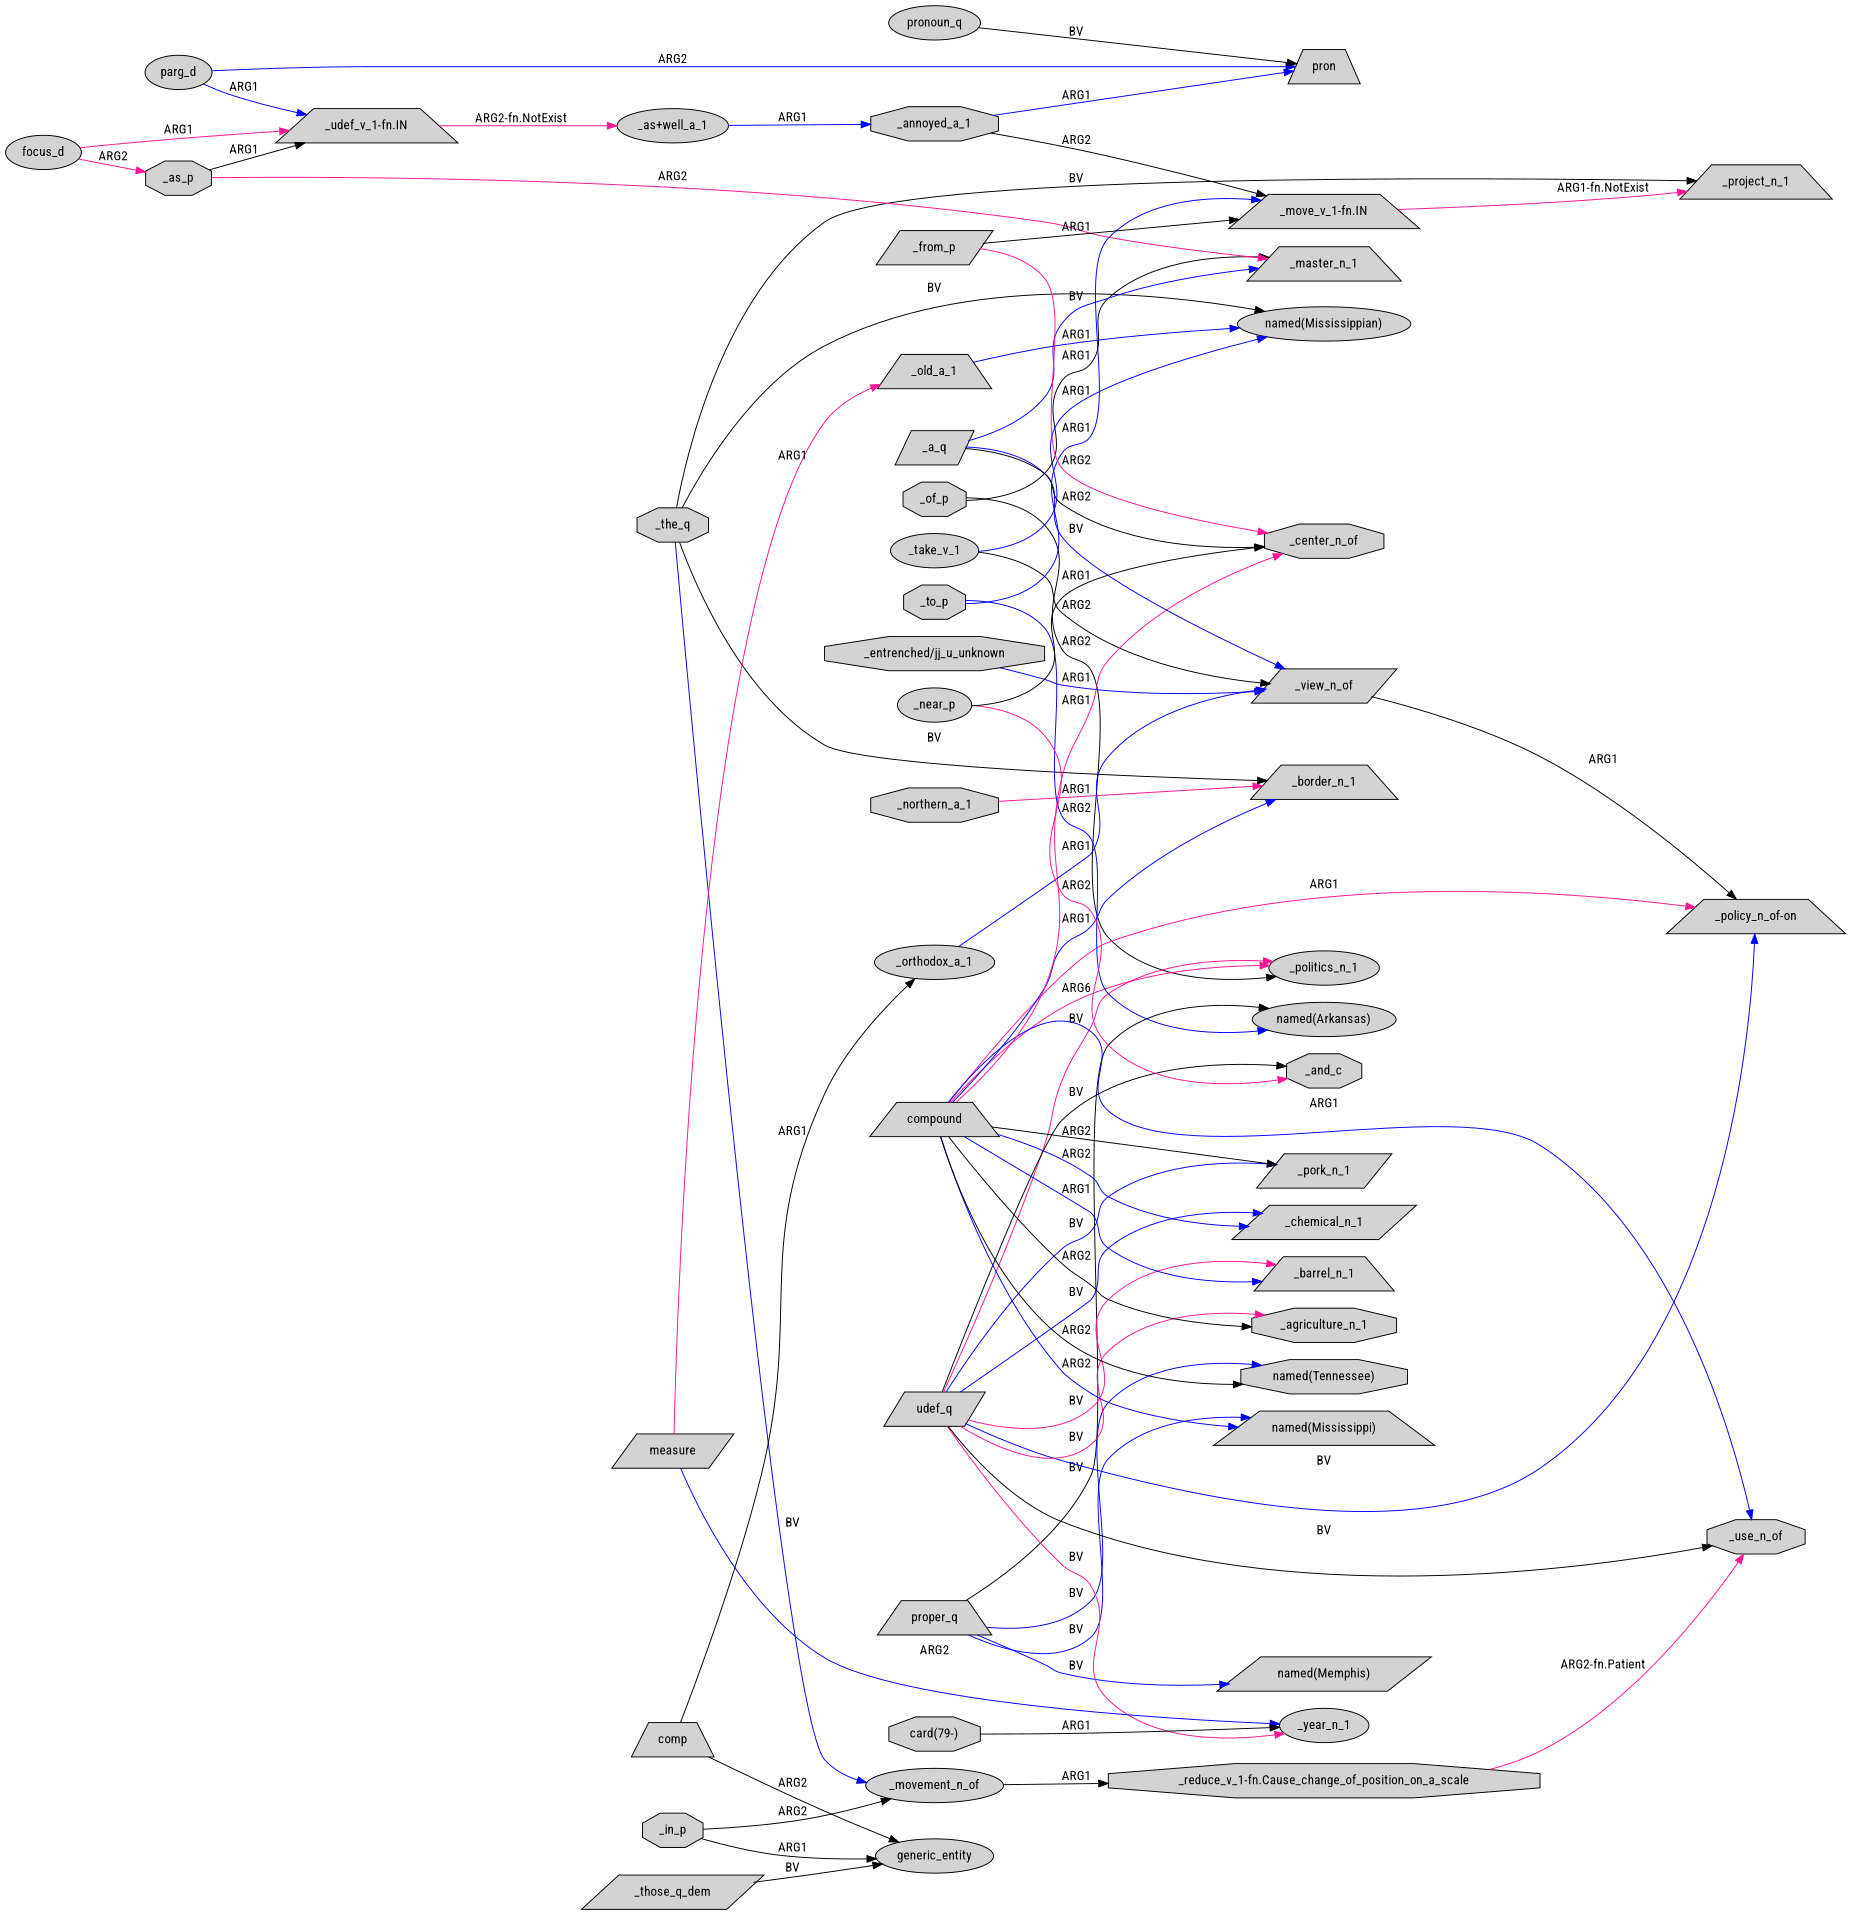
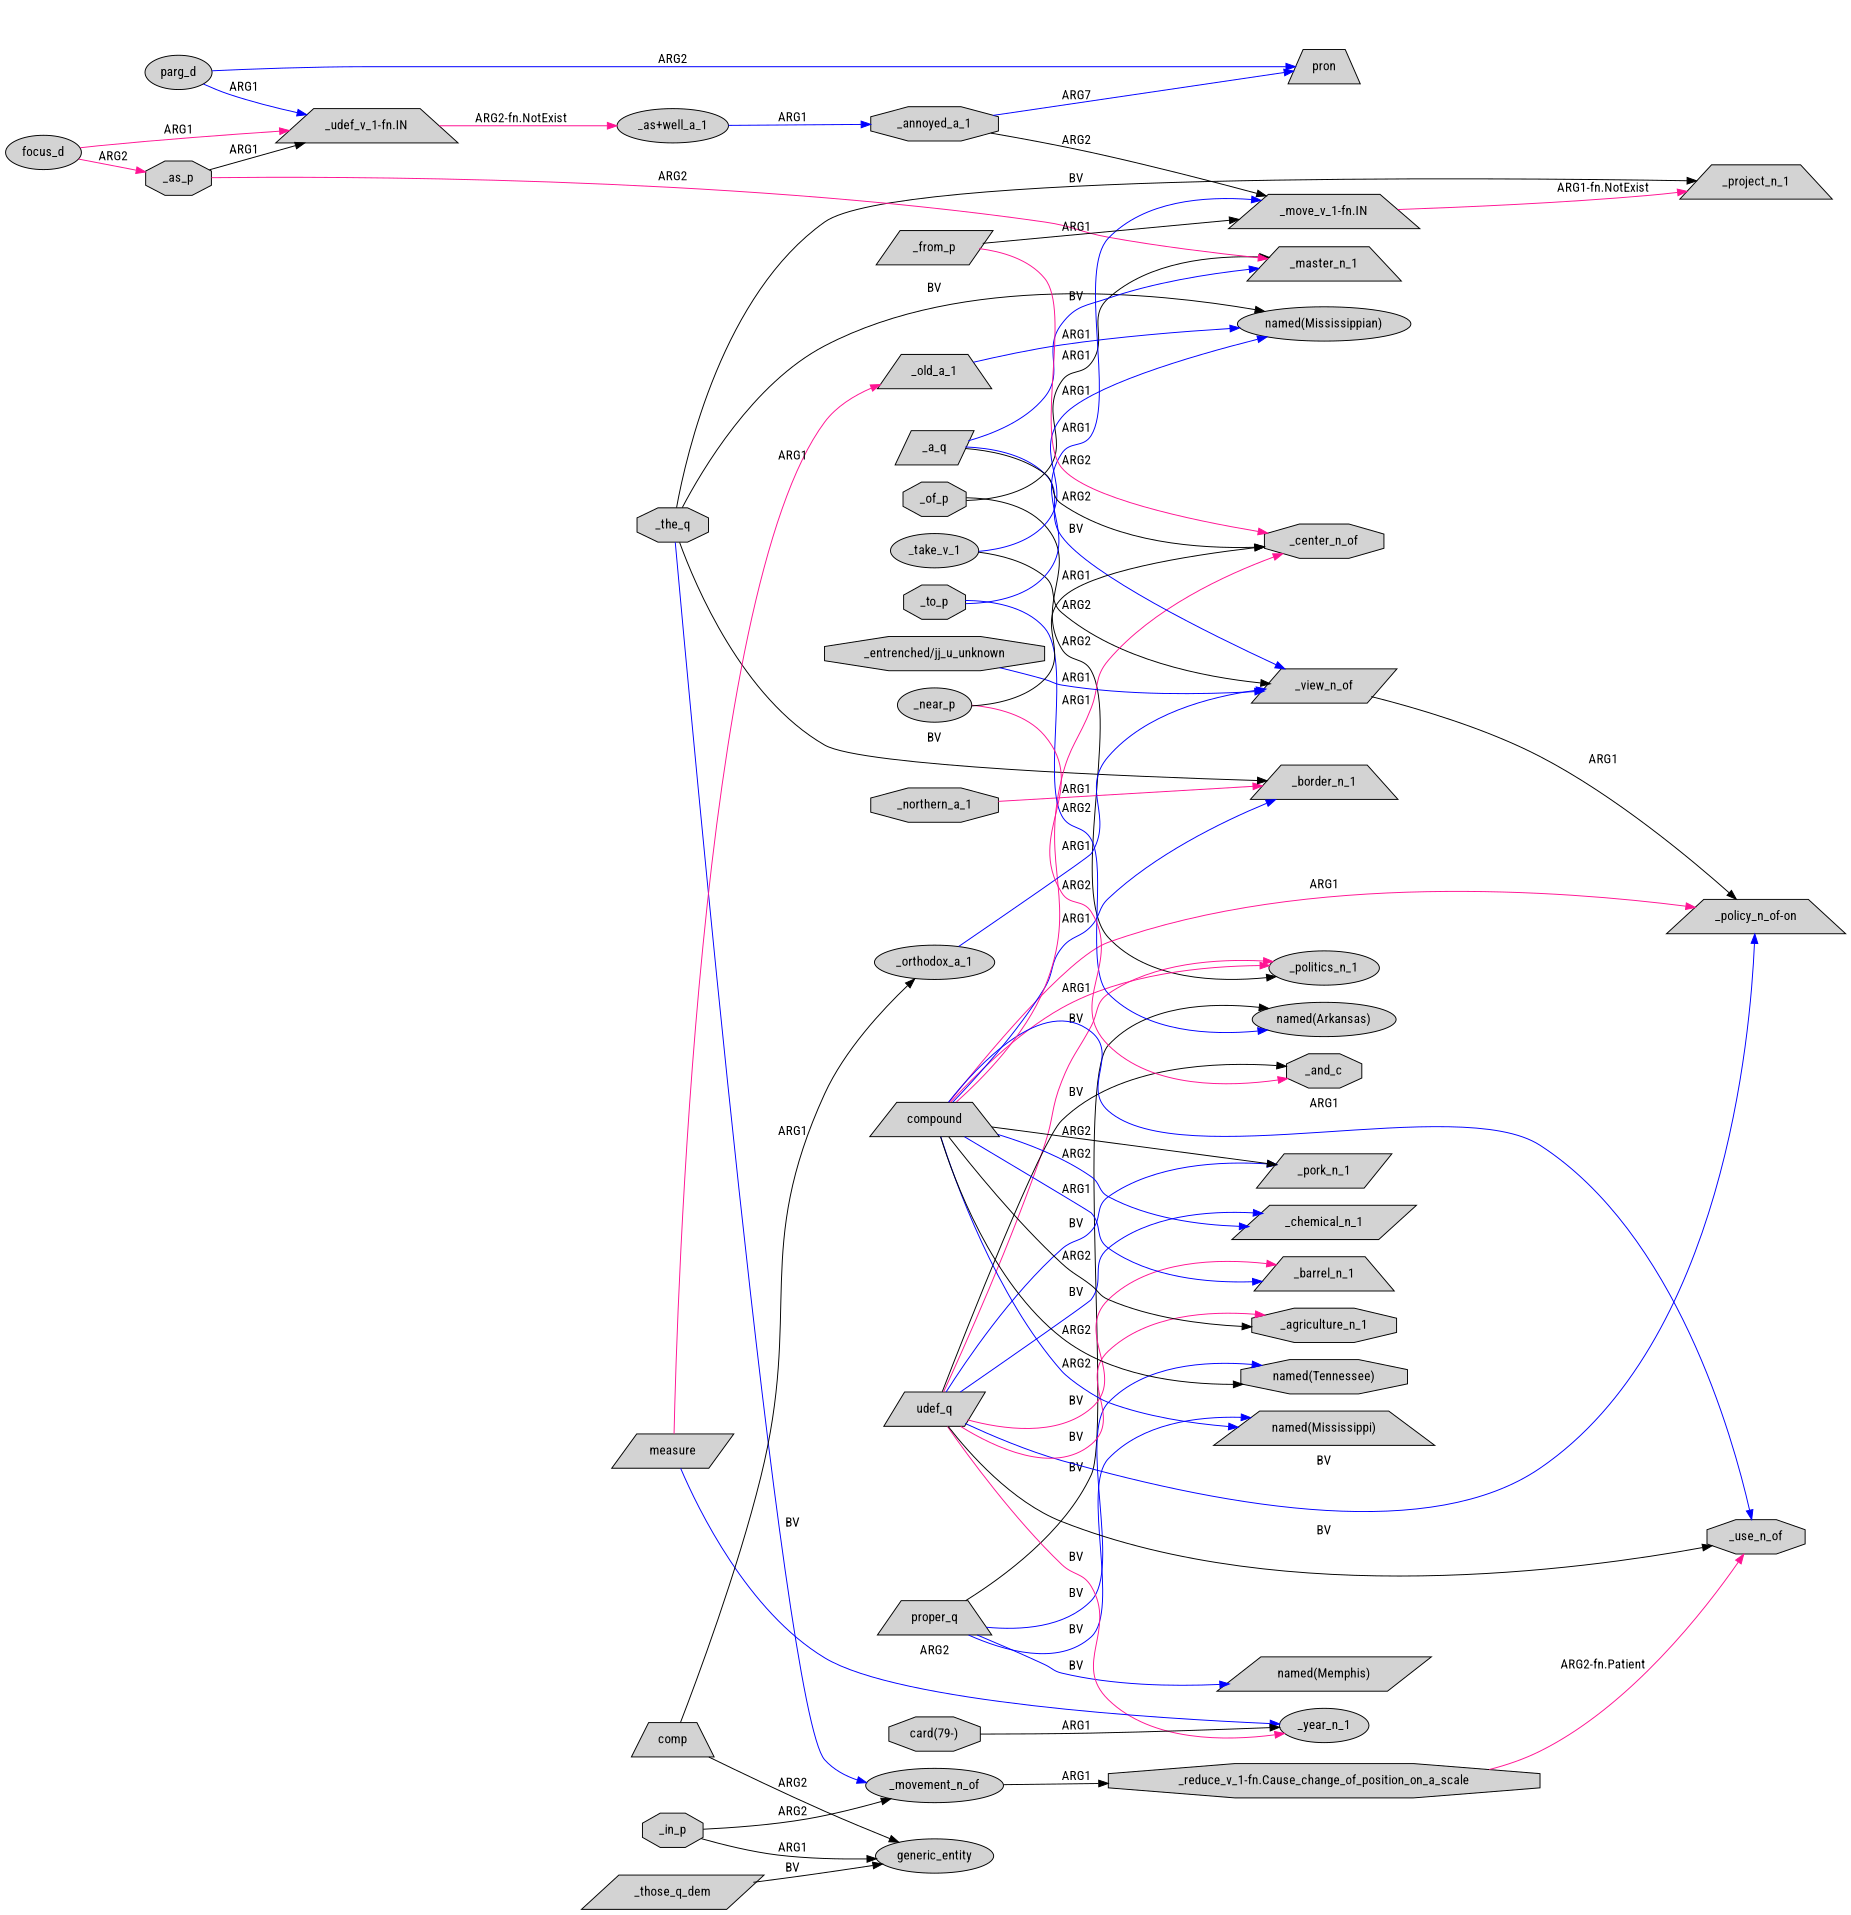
node "pronoun_q": removed
edge "_annoyed_a_1" -> "pron": label "ARG1" -> "ARG7"
edge "compound" -> "_politics_n_1": label "ARG6" -> "ARG1"
